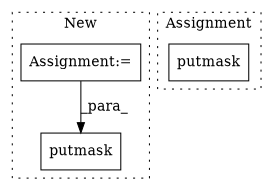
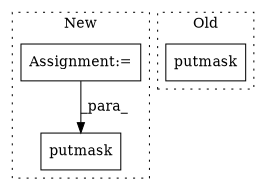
cluster "Assignment": label "Assignment" -> "Old"
